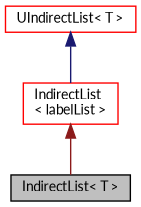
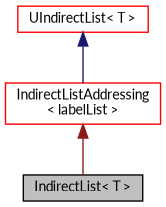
node "IndirectList < labelList >": label "IndirectList < labelList >" -> "IndirectListAddressing < labelList >"
